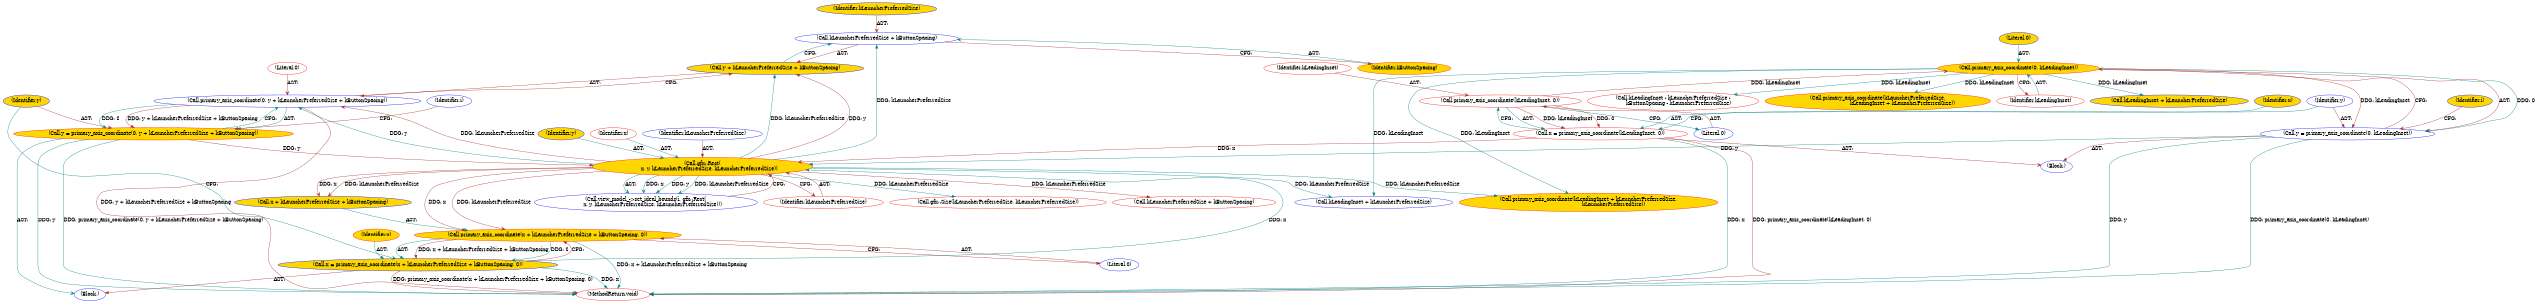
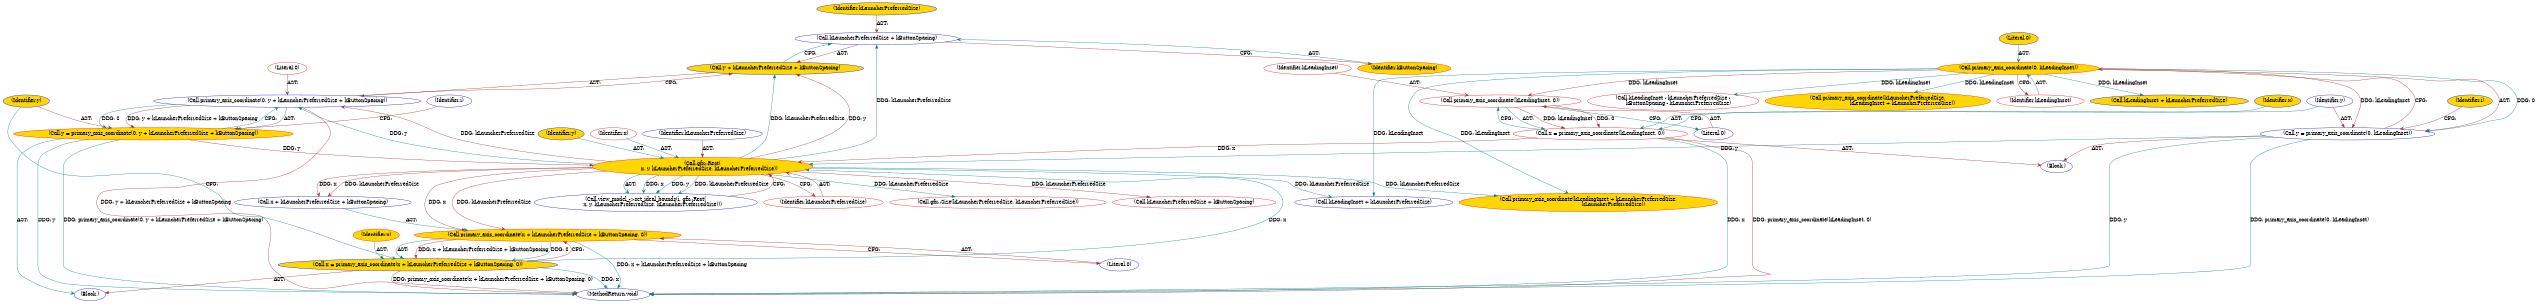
edge "(Call,primary_axis_coordinate(kLeadingInset, 0))" -> "(Call,primary_axis_coordinate(0, kLeadingInset))": reversed
node "(Call,x + kLauncherPreferredSize + kButtonSpacing)": fillcolor gold -> white
node "(MethodReturn,void)": color red -> blue
